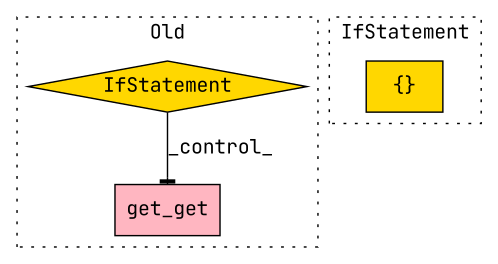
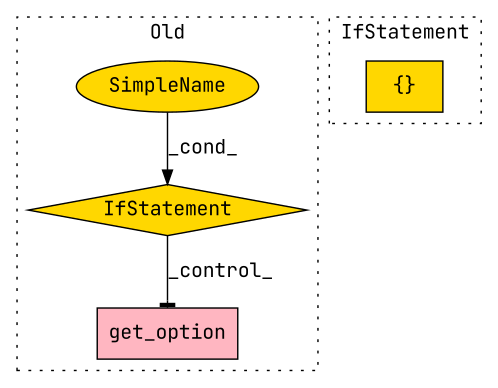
node "SimpleName": added
node "get_get": label "get_get" -> "get_option"
